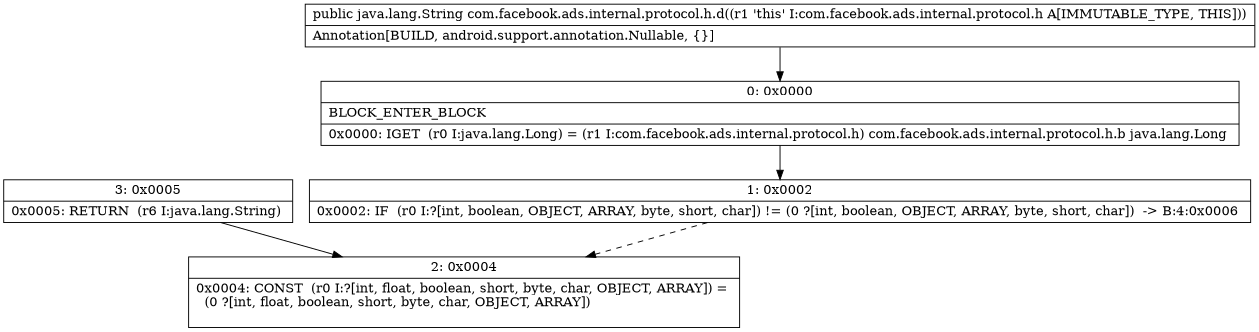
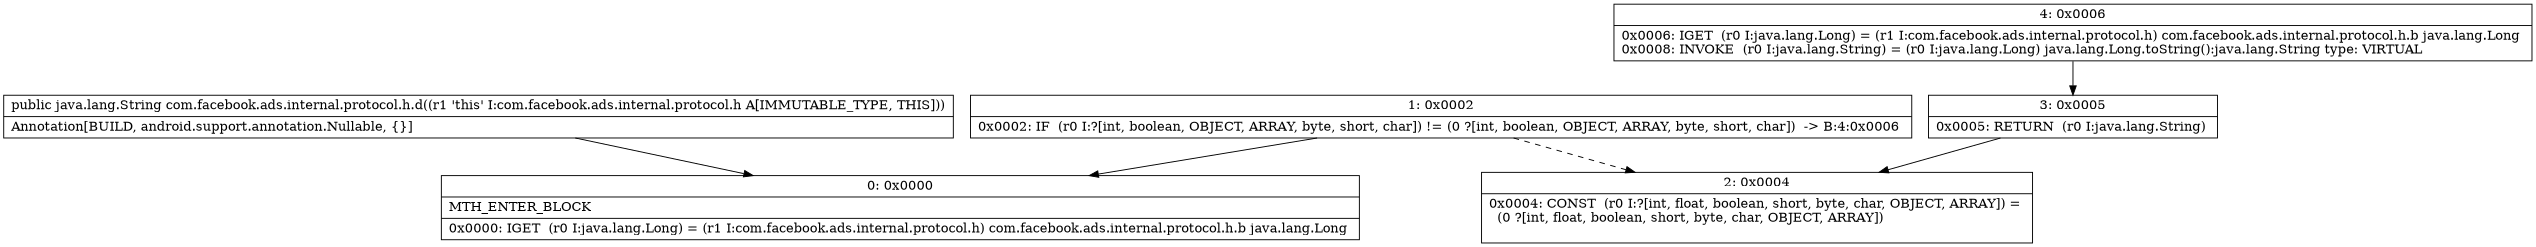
node "4: 0x0006": added
node "0: 0x0000": text "BLOCK_ENTER_BLOCK" -> "MTH_ENTER_BLOCK"
edge "0: 0x0000" -> "1: 0x0002": reversed
node "3: 0x0005": text "0x0005: RETURN  (r6 I:java.lang.String)" -> "0x0005: RETURN  (r0 I:java.lang.String)"
